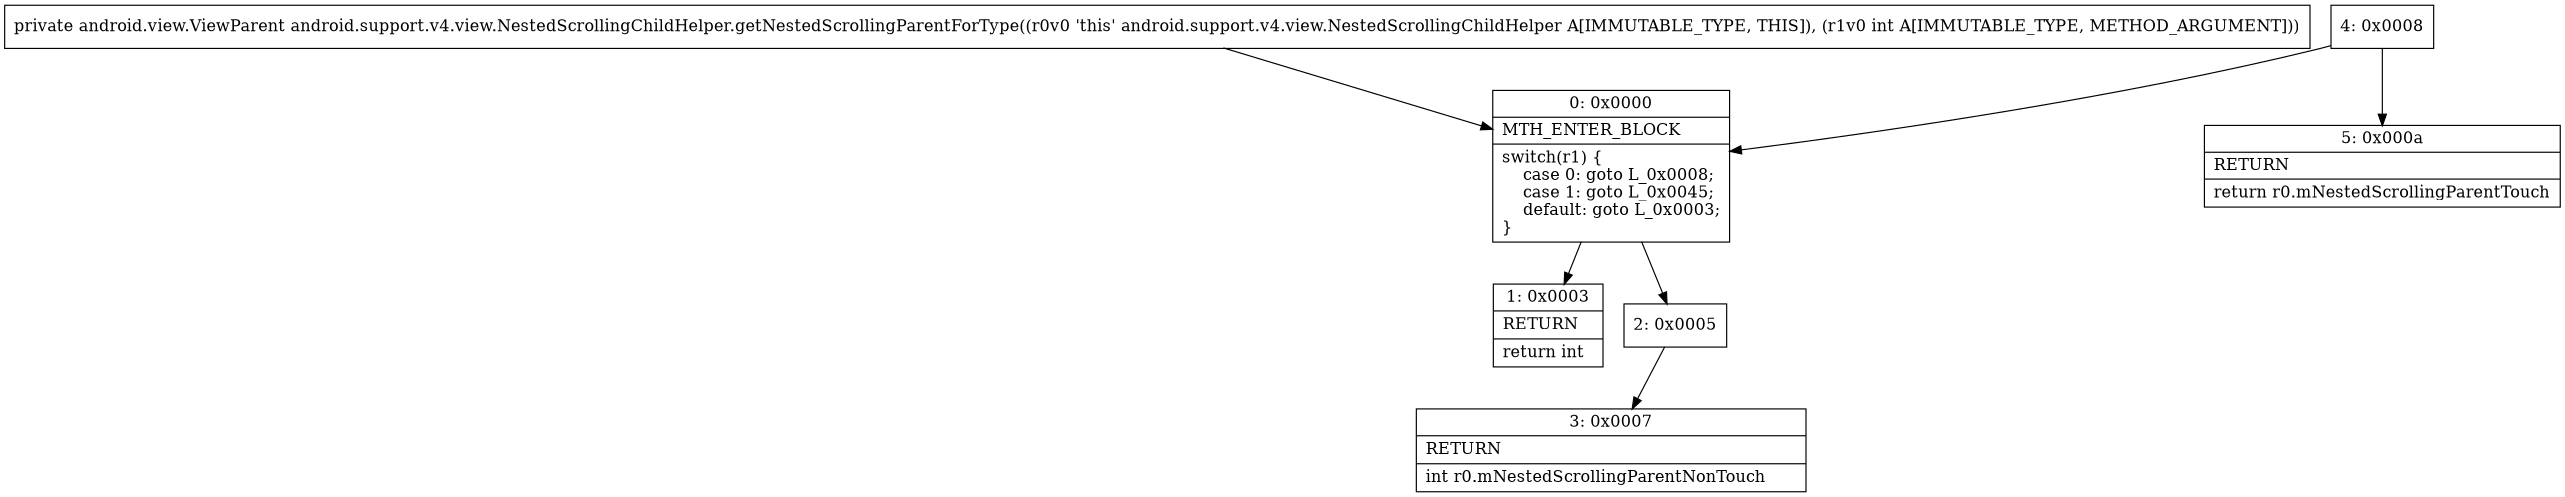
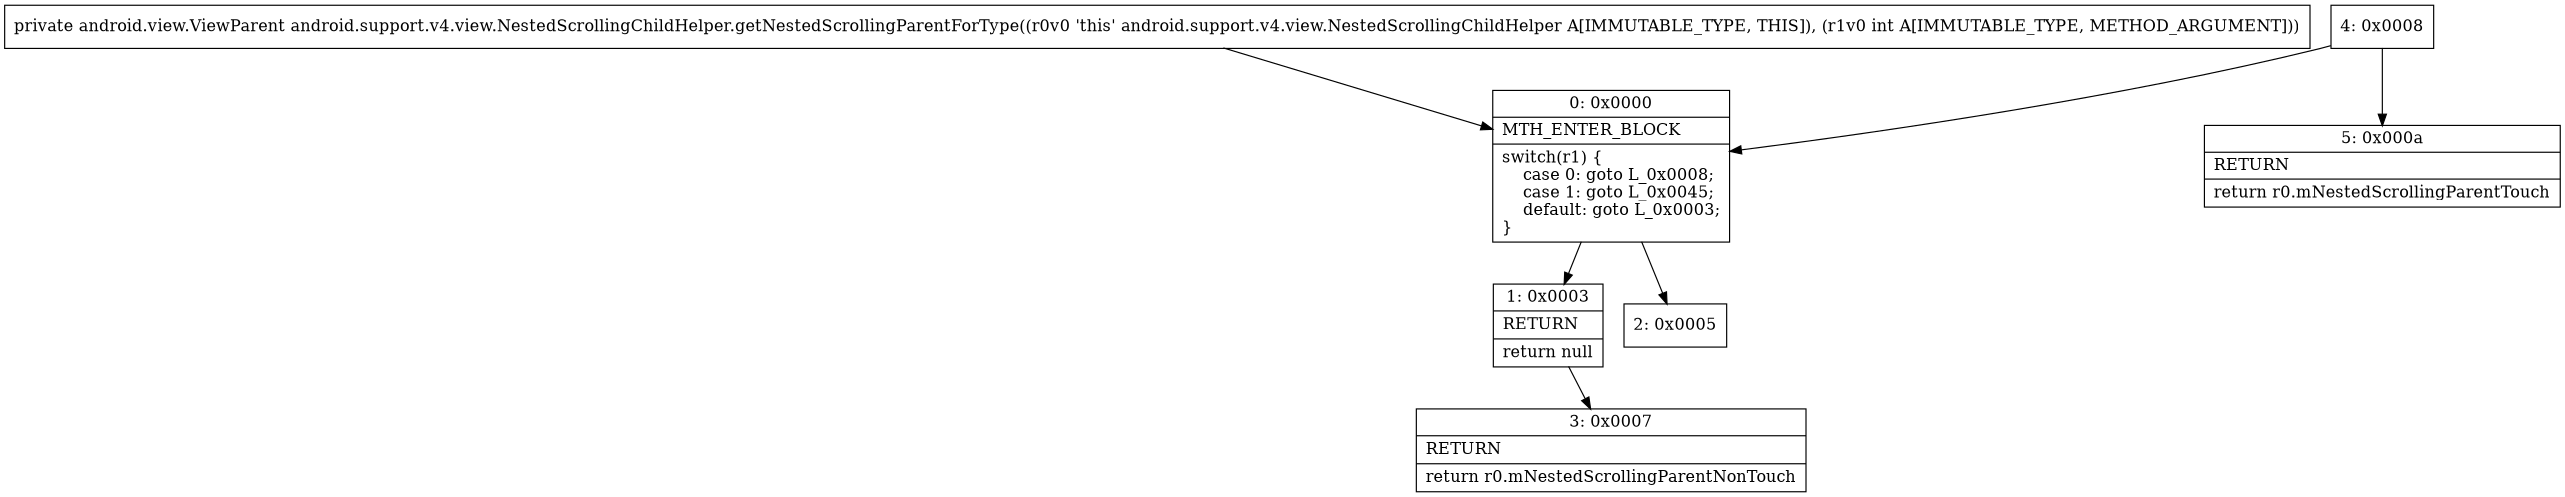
node "1: 0x0003": text "return int" -> "return null"
edge "2: 0x0005" -> "3: 0x0007": now "1: 0x0003" -> "3: 0x0007"
node "3: 0x0007": text "int r0.mNestedScrollingParentNonTouch" -> "return r0.mNestedScrollingParentNonTouch"
